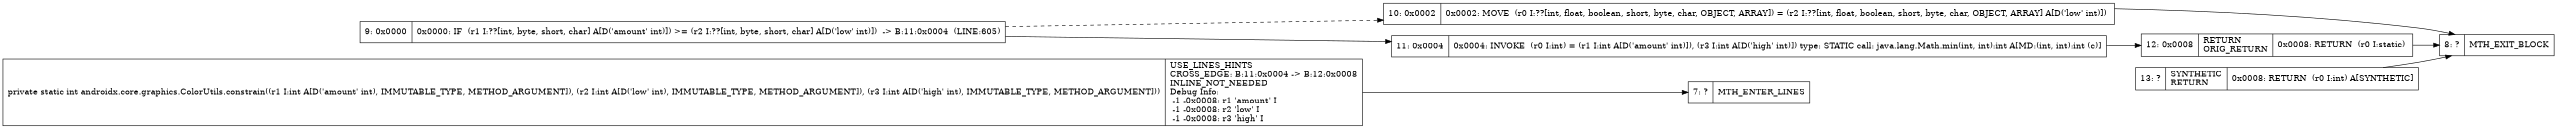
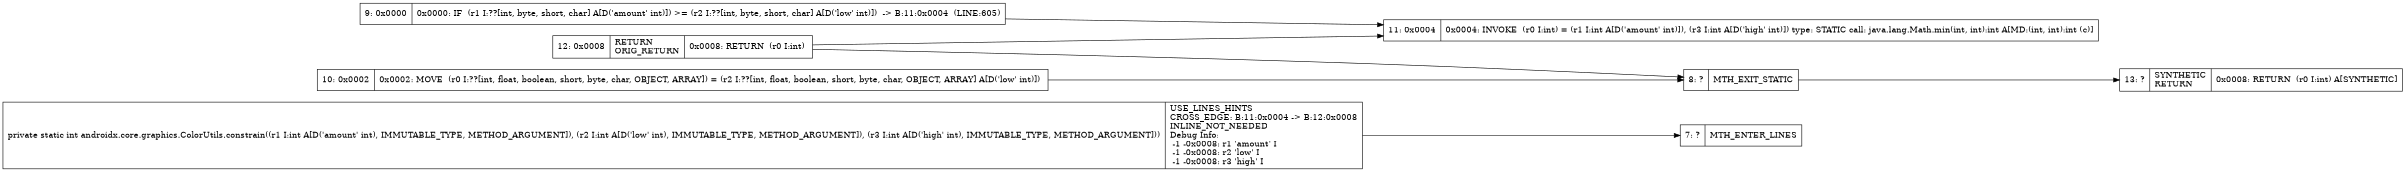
edge "9: 0x0000" -> "10: 0x0002": removed
node "12: 0x0008": text "0x0008: RETURN  (r0 I:static)" -> "0x0008: RETURN  (r0 I:int)"
node "8: ?": text "MTH_EXIT_BLOCK" -> "MTH_EXIT_STATIC"
edge "11: 0x0004" -> "12: 0x0008": reversed
edge "13: ?" -> "8: ?": reversed
